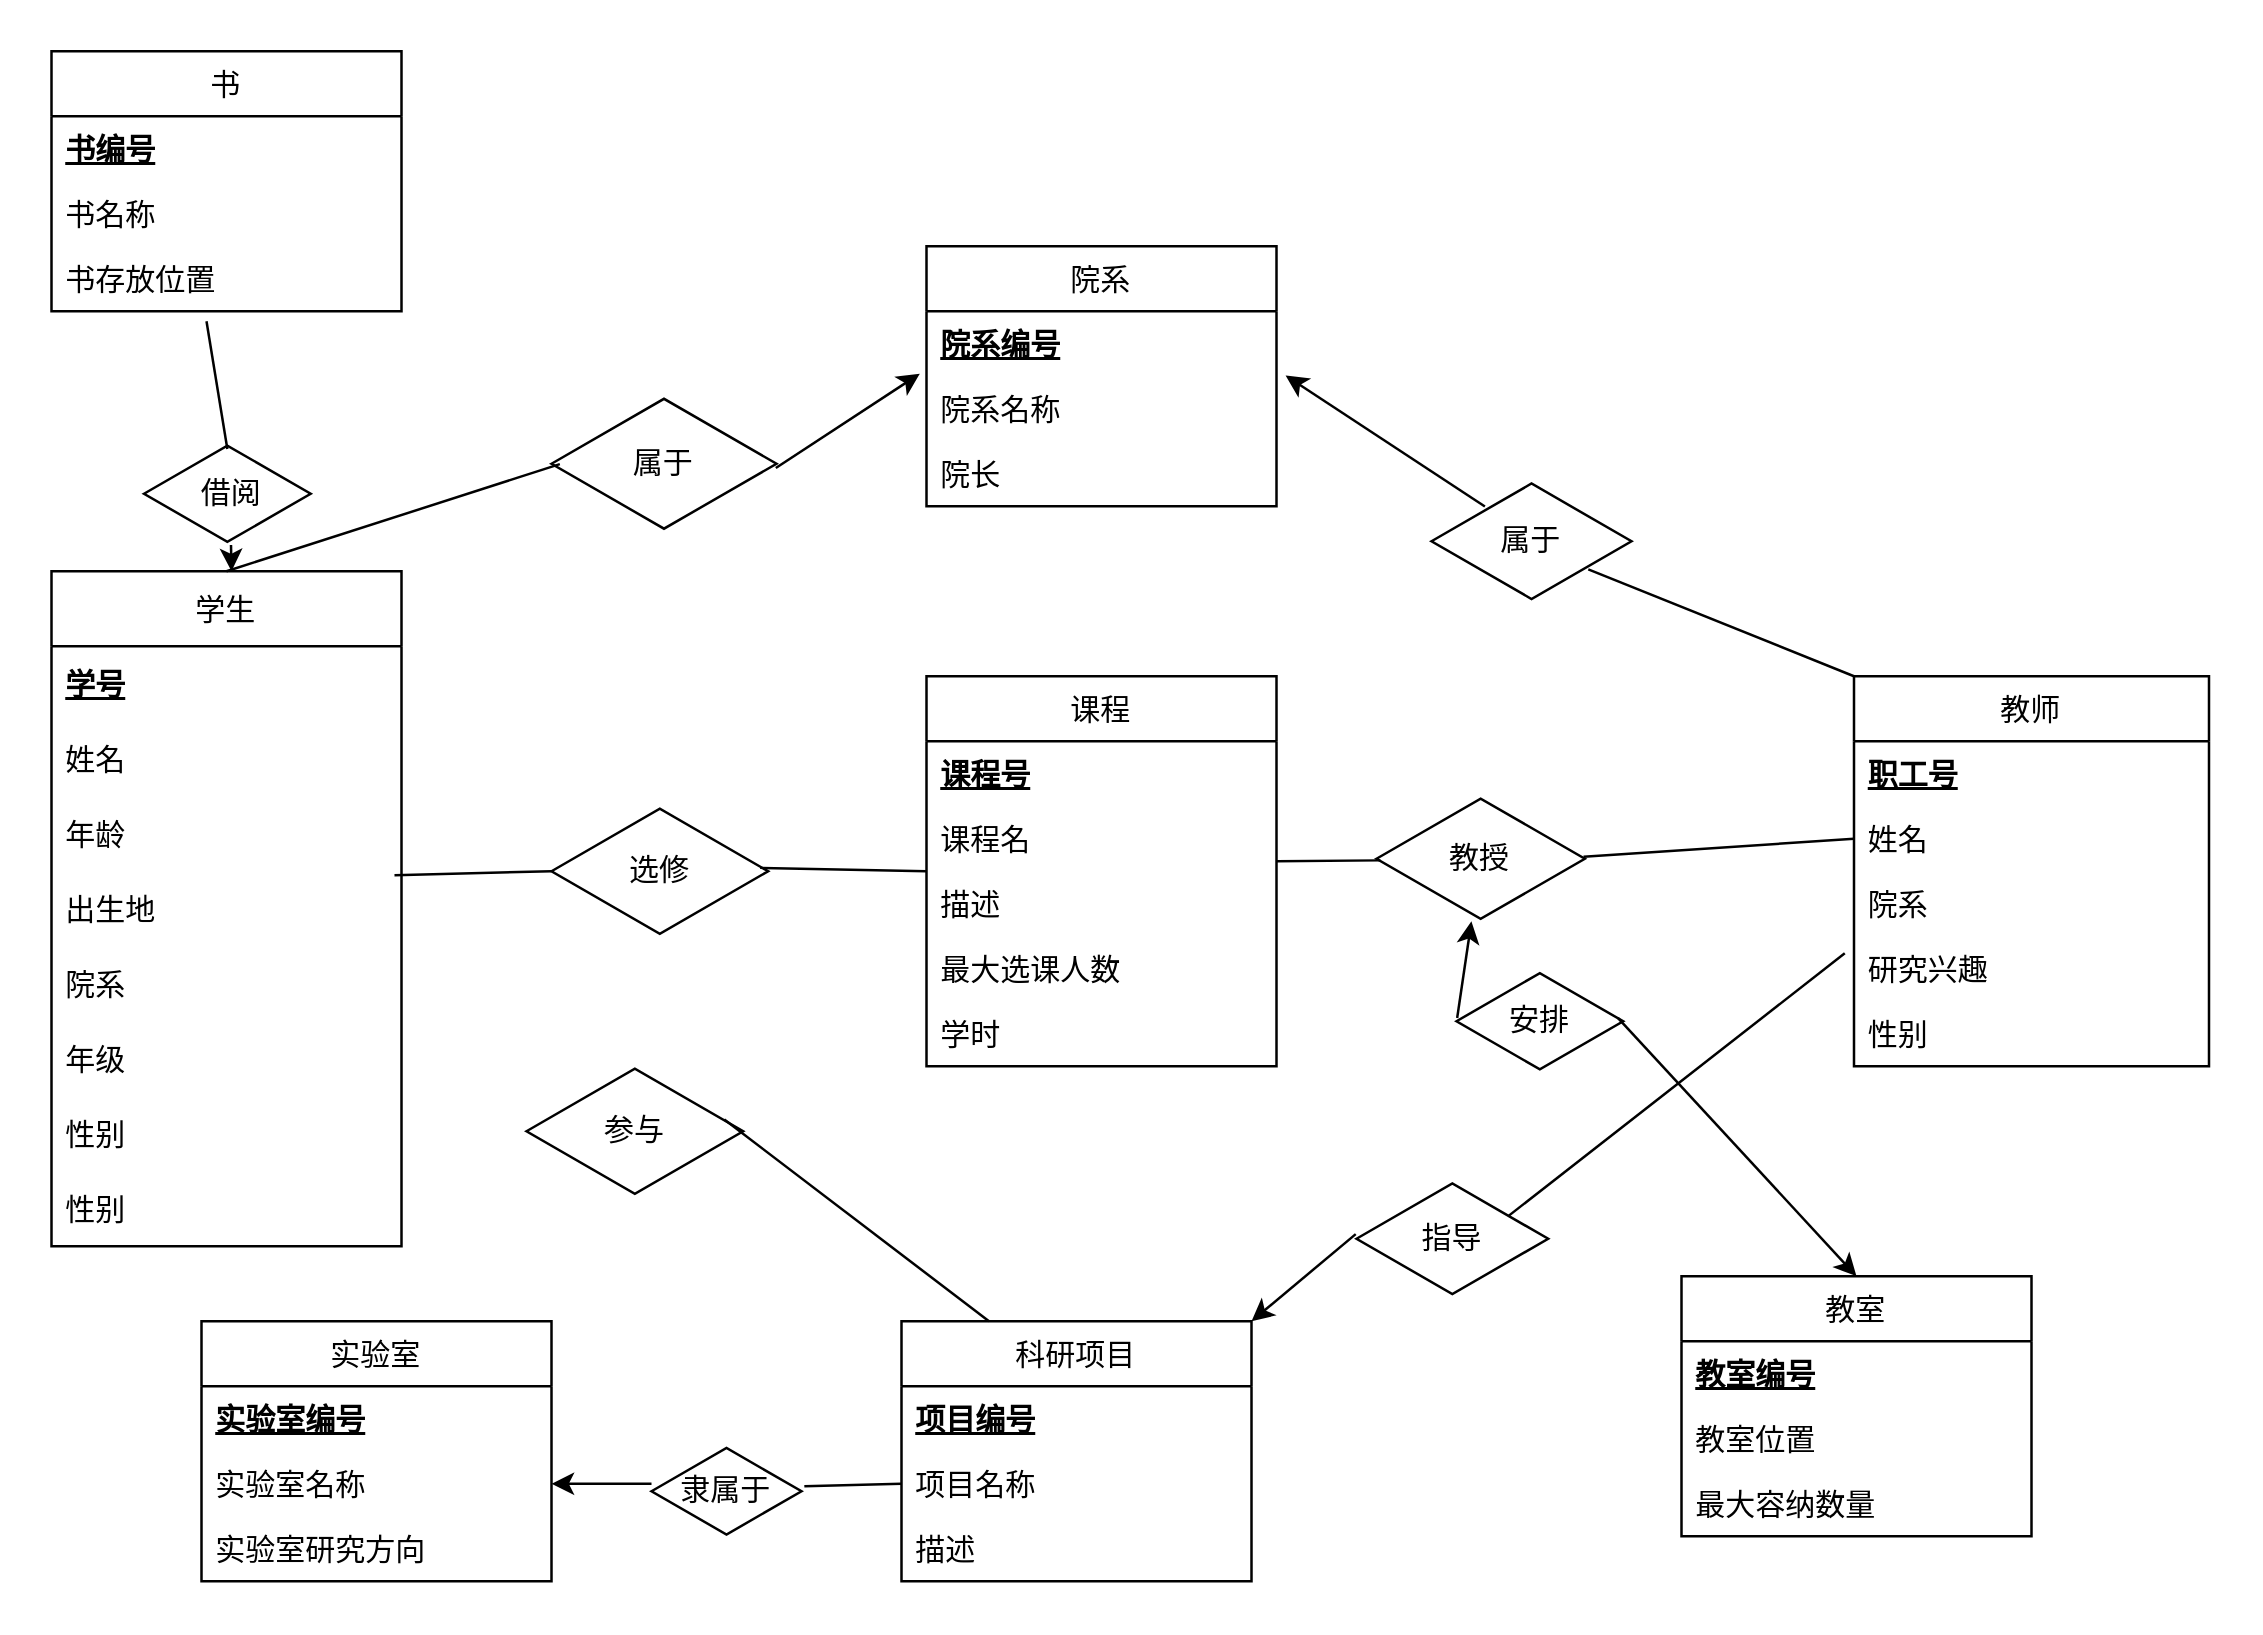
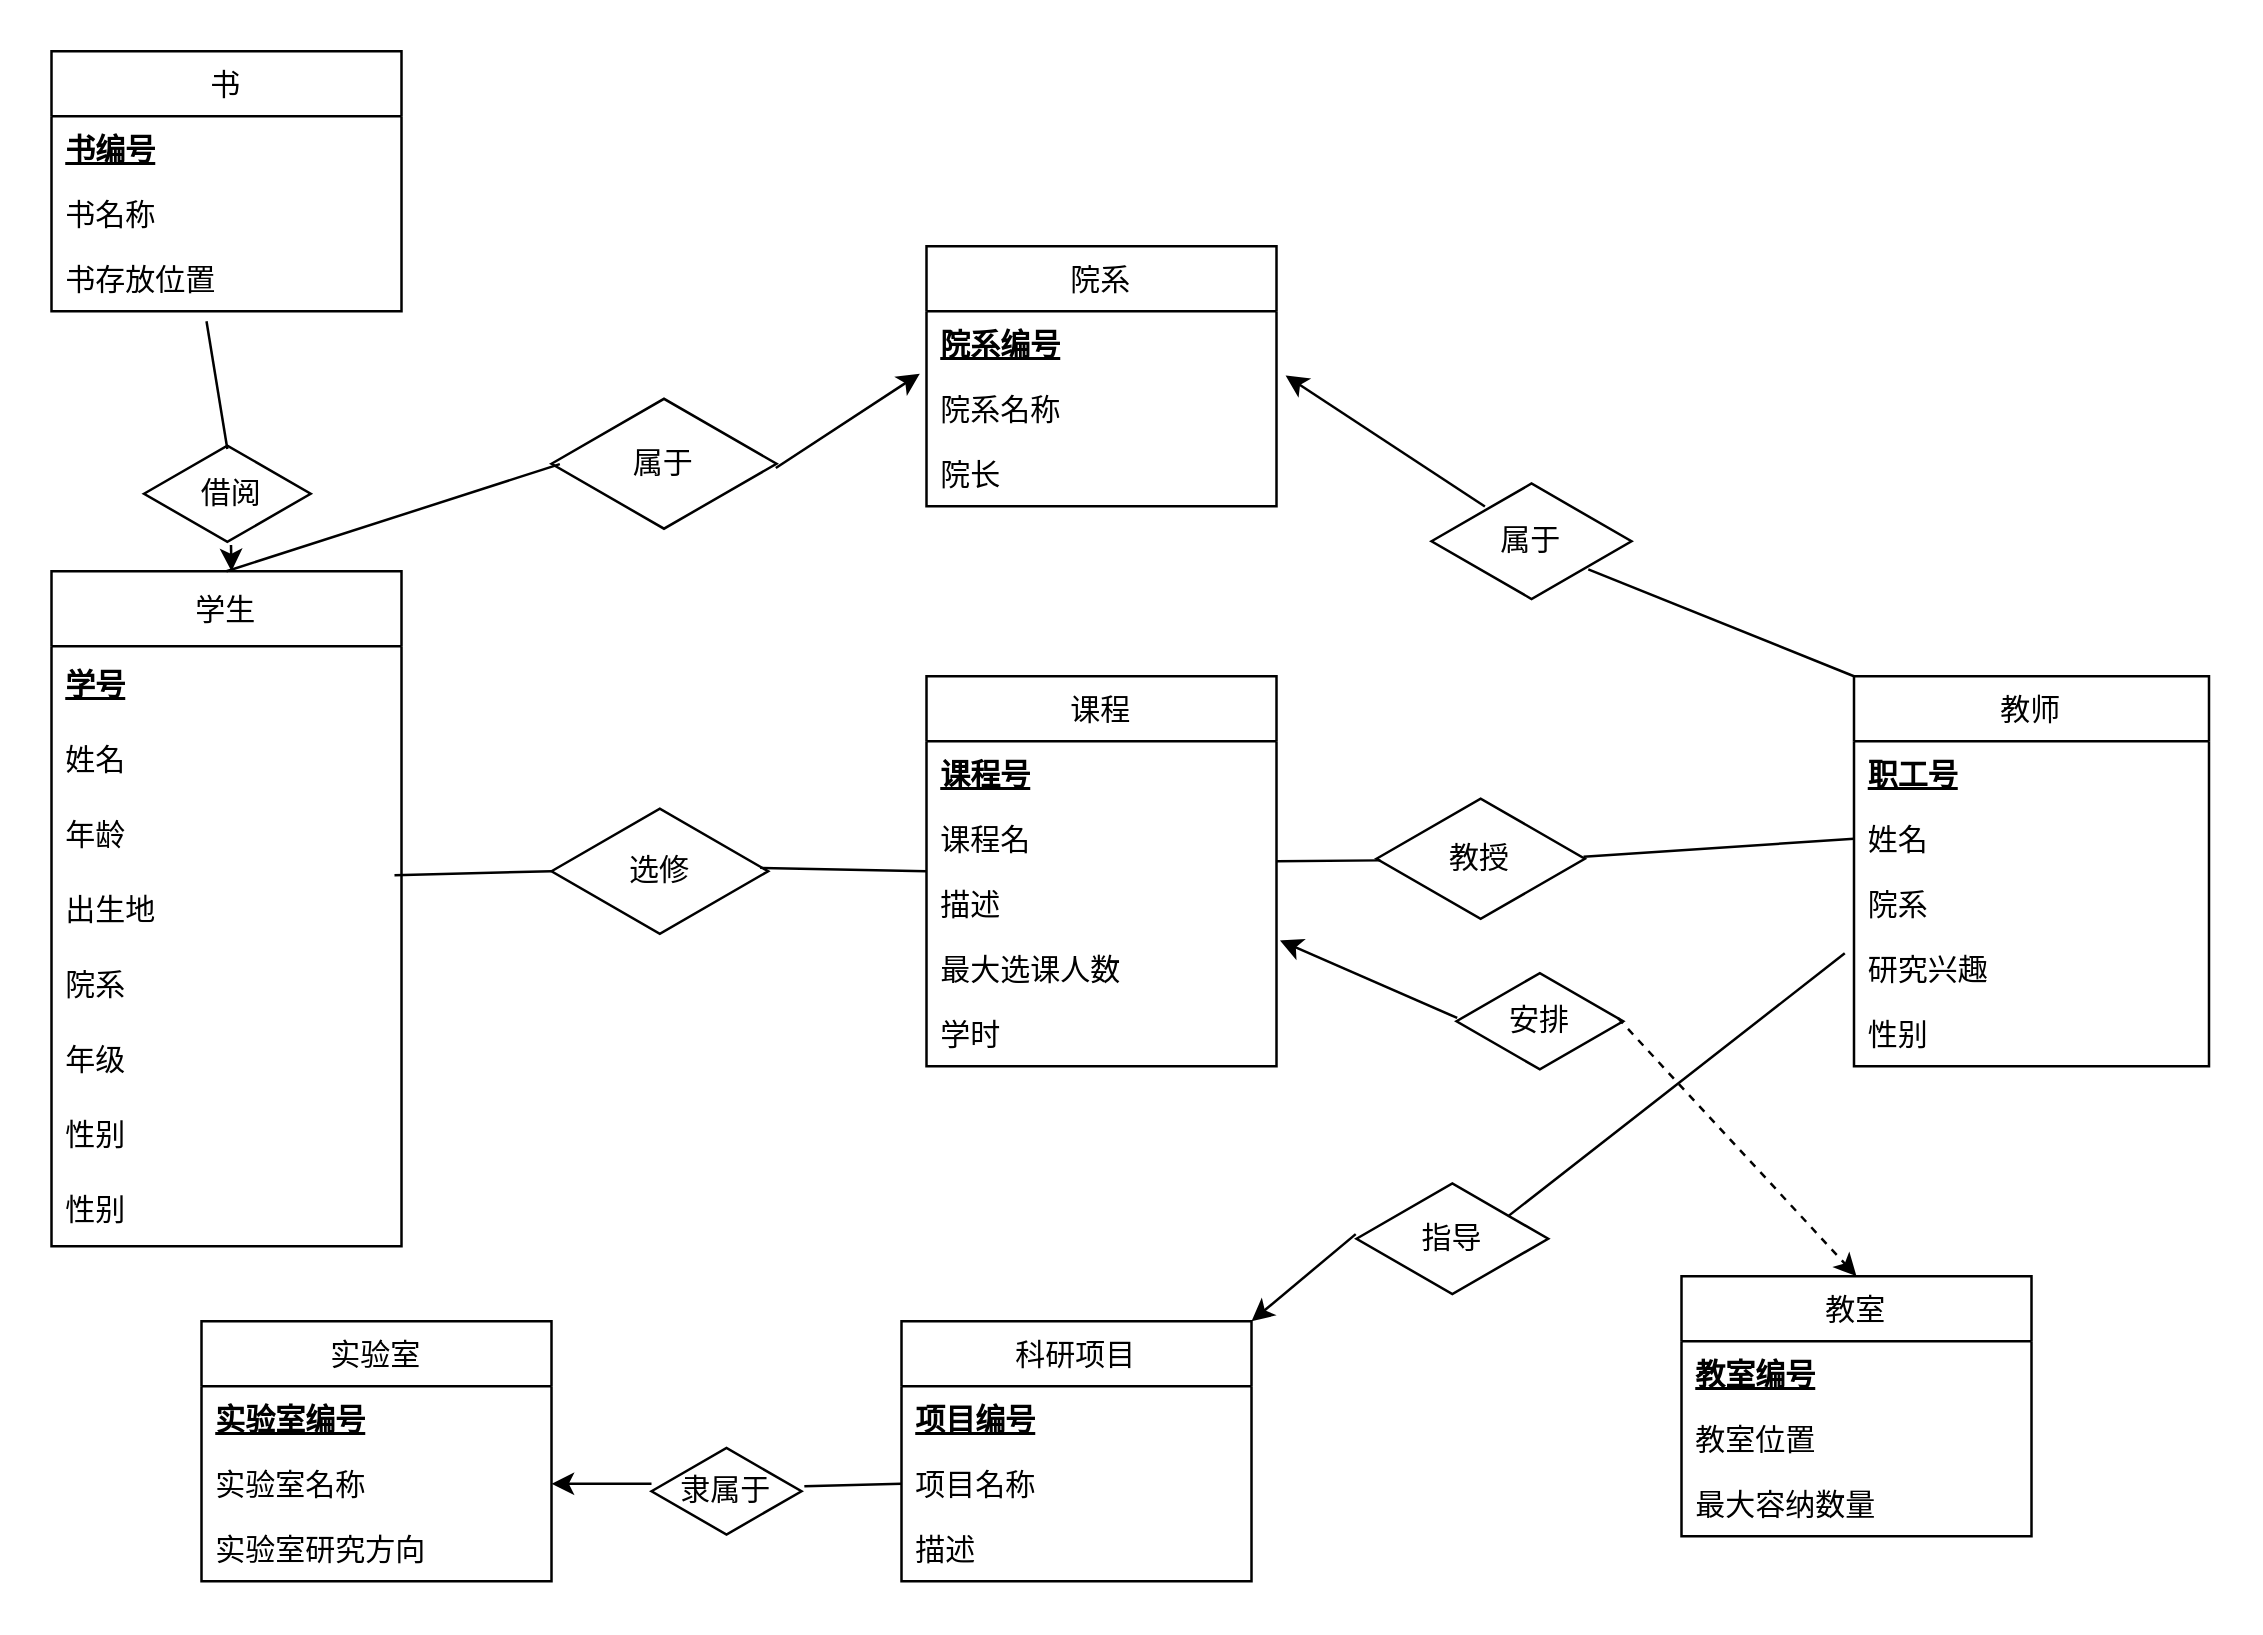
edge "安排" -> "教授": now "安排" -> "最大选课人数"
node "参与": removed
edge "安排" -> "教室": style solid -> dashed
edge "参与" -- "科研项目": removed
